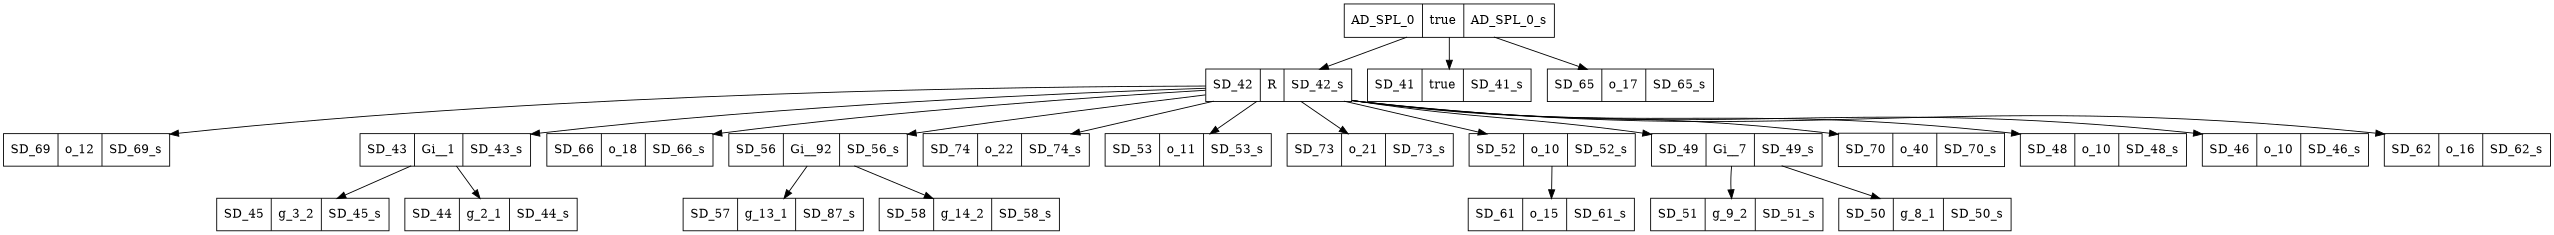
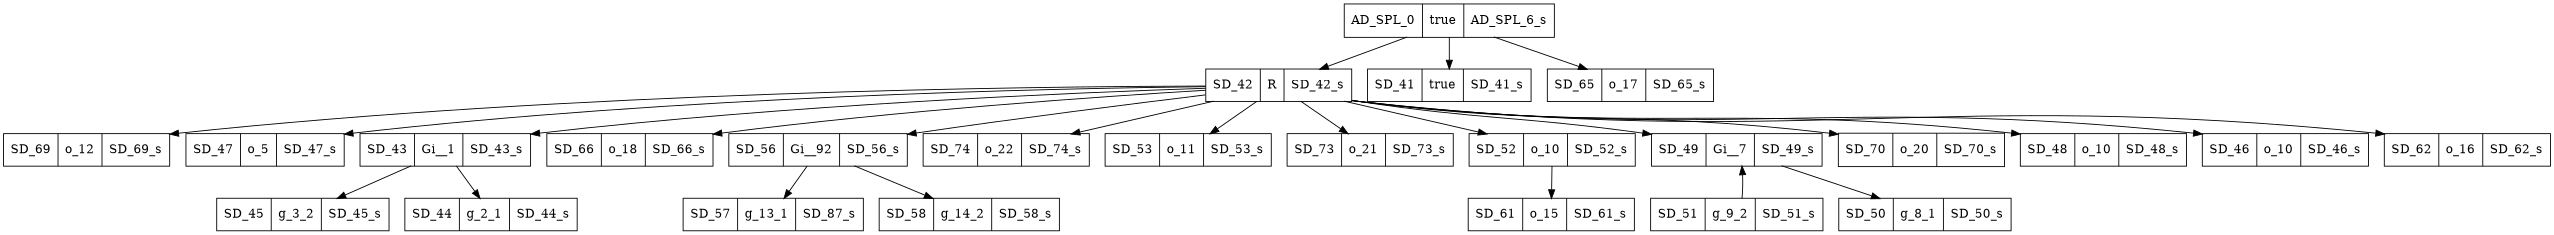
node "AD_SPL_0": text "AD_SPL_0_s" -> "AD_SPL_6_s"
node "SD_70": text "o_40" -> "o_20"
node "SD_47": added
edge "SD_49" -> "SD_51": reversed
